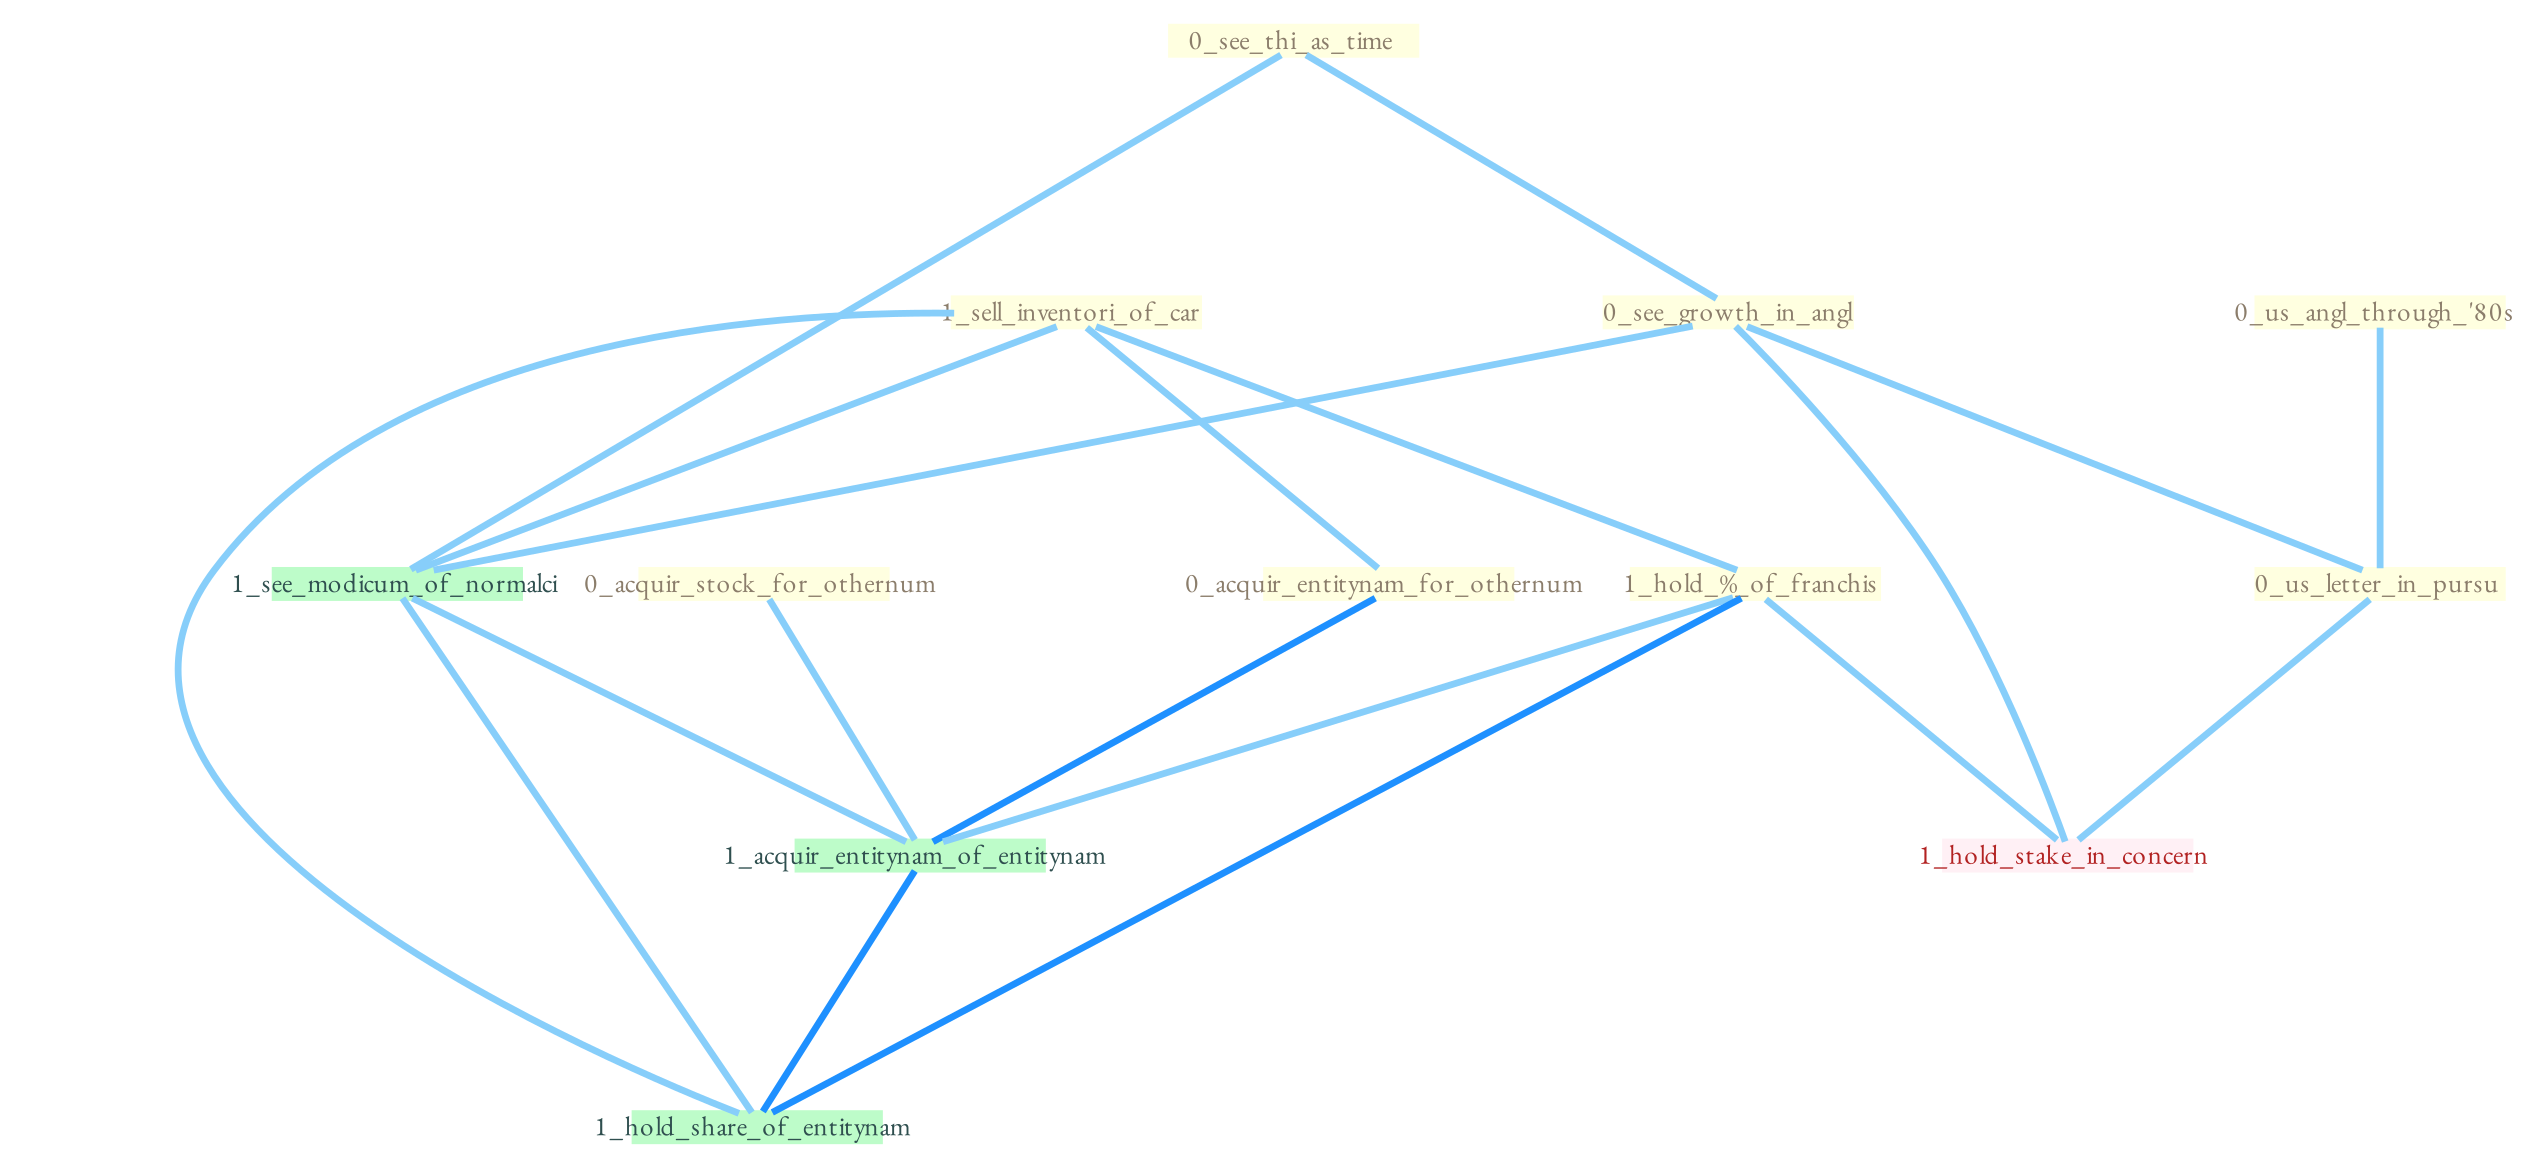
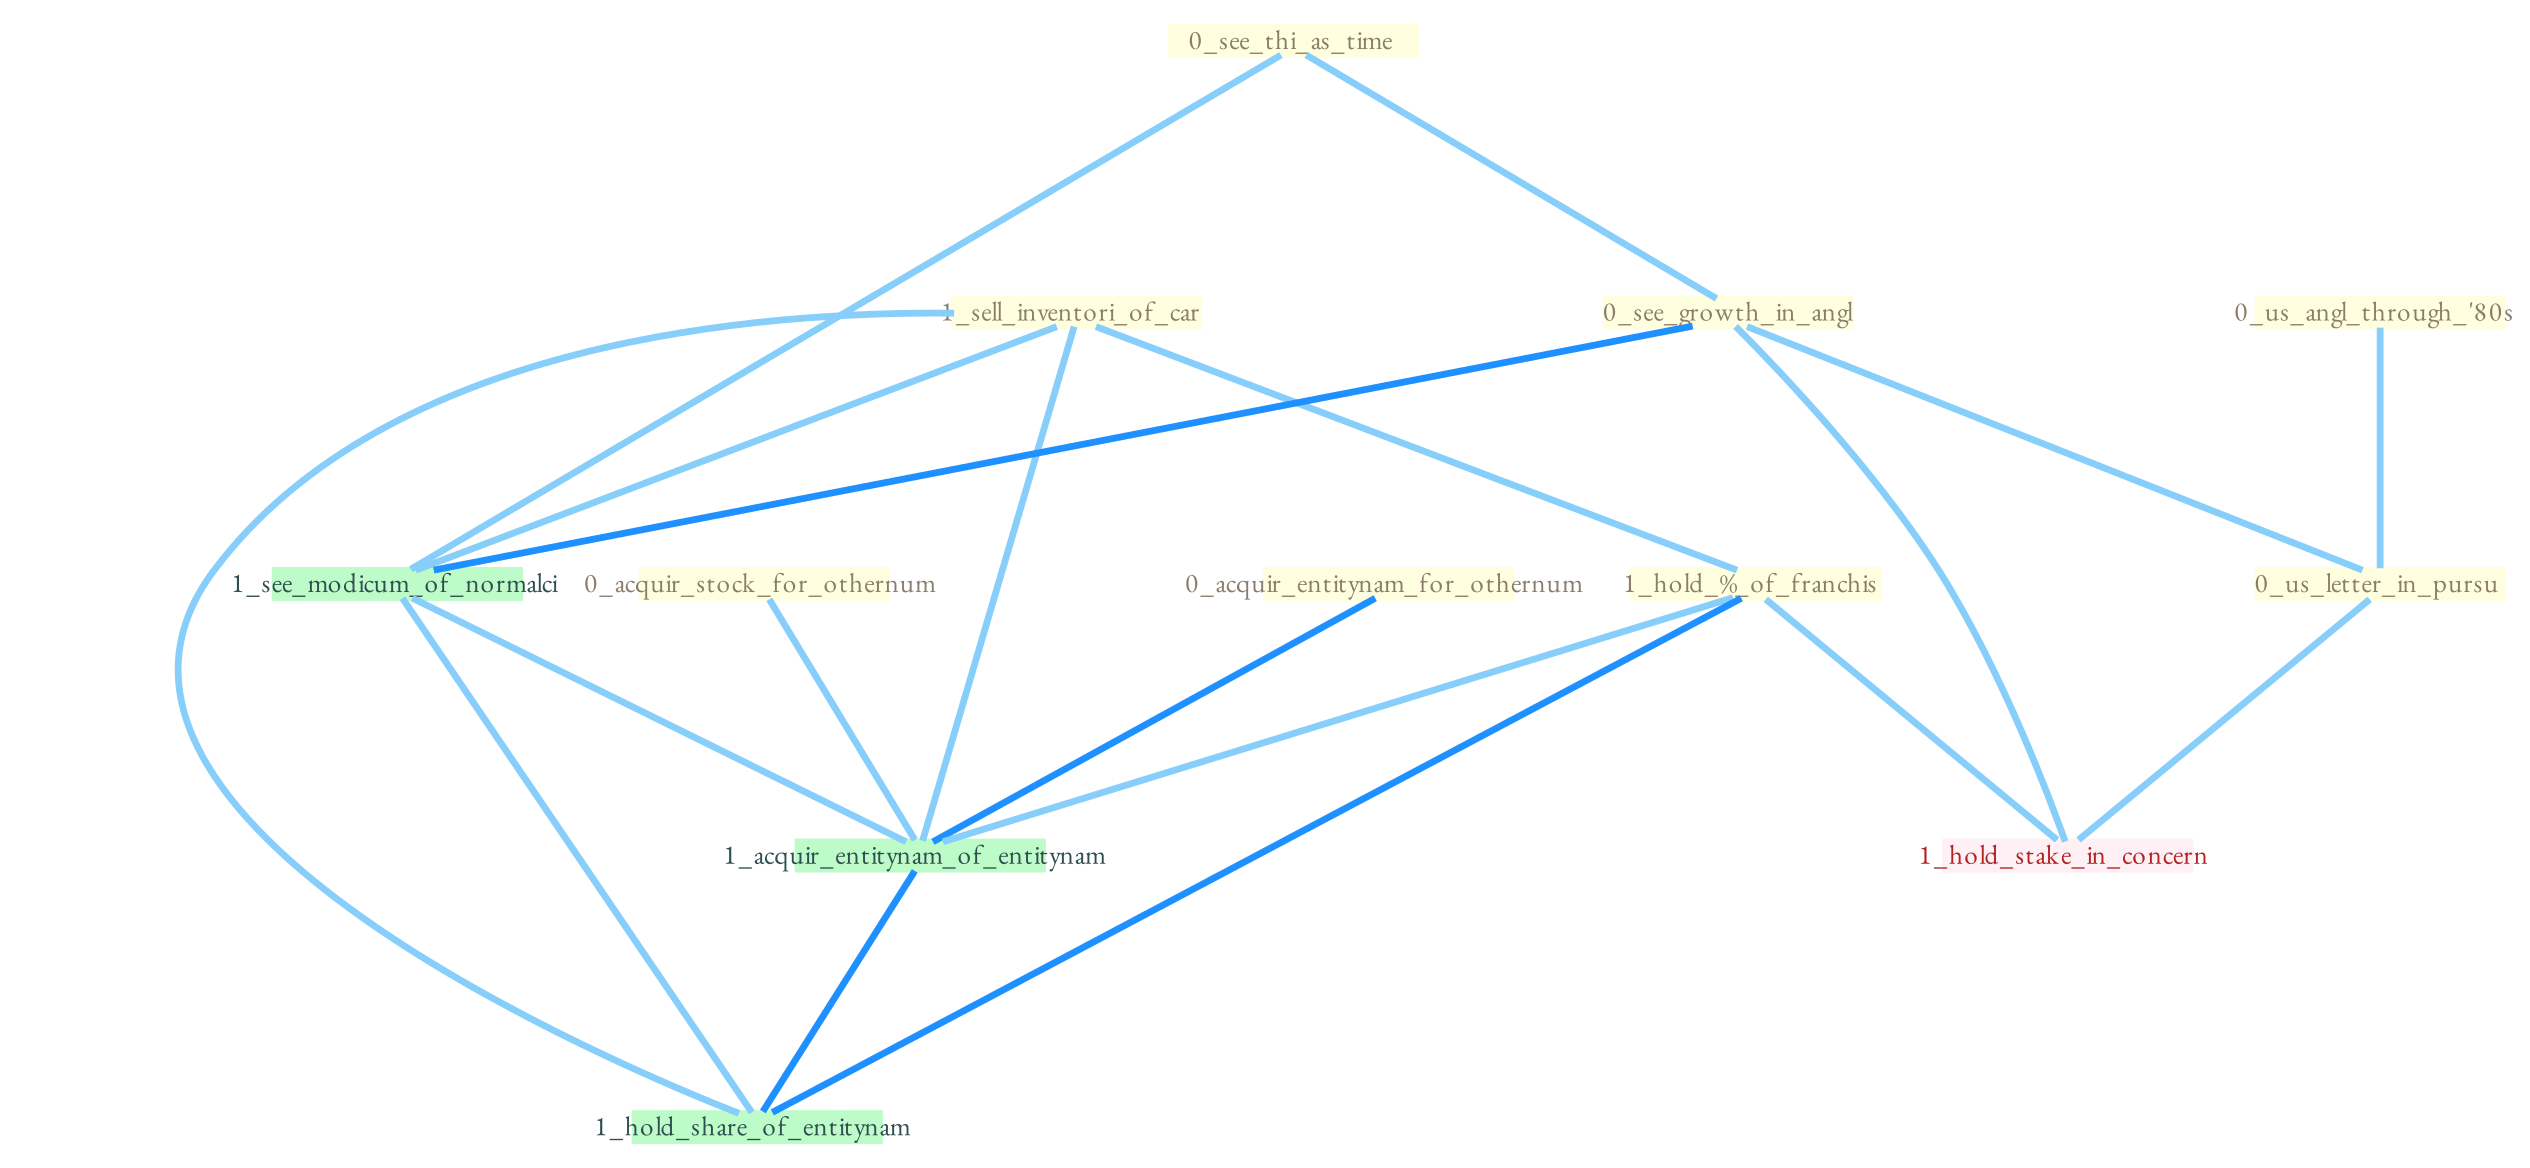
edge "0_see_growth_in_angl" -- "1_see_modicum_of_normalci": color #87cefa -> #1e90ff
edge "1_sell_inventori_of_car" -- "0_acquir_entitynam_for_othernum": now "1_sell_inventori_of_car" -- "1_acquir_entitynam_of_entitynam"
